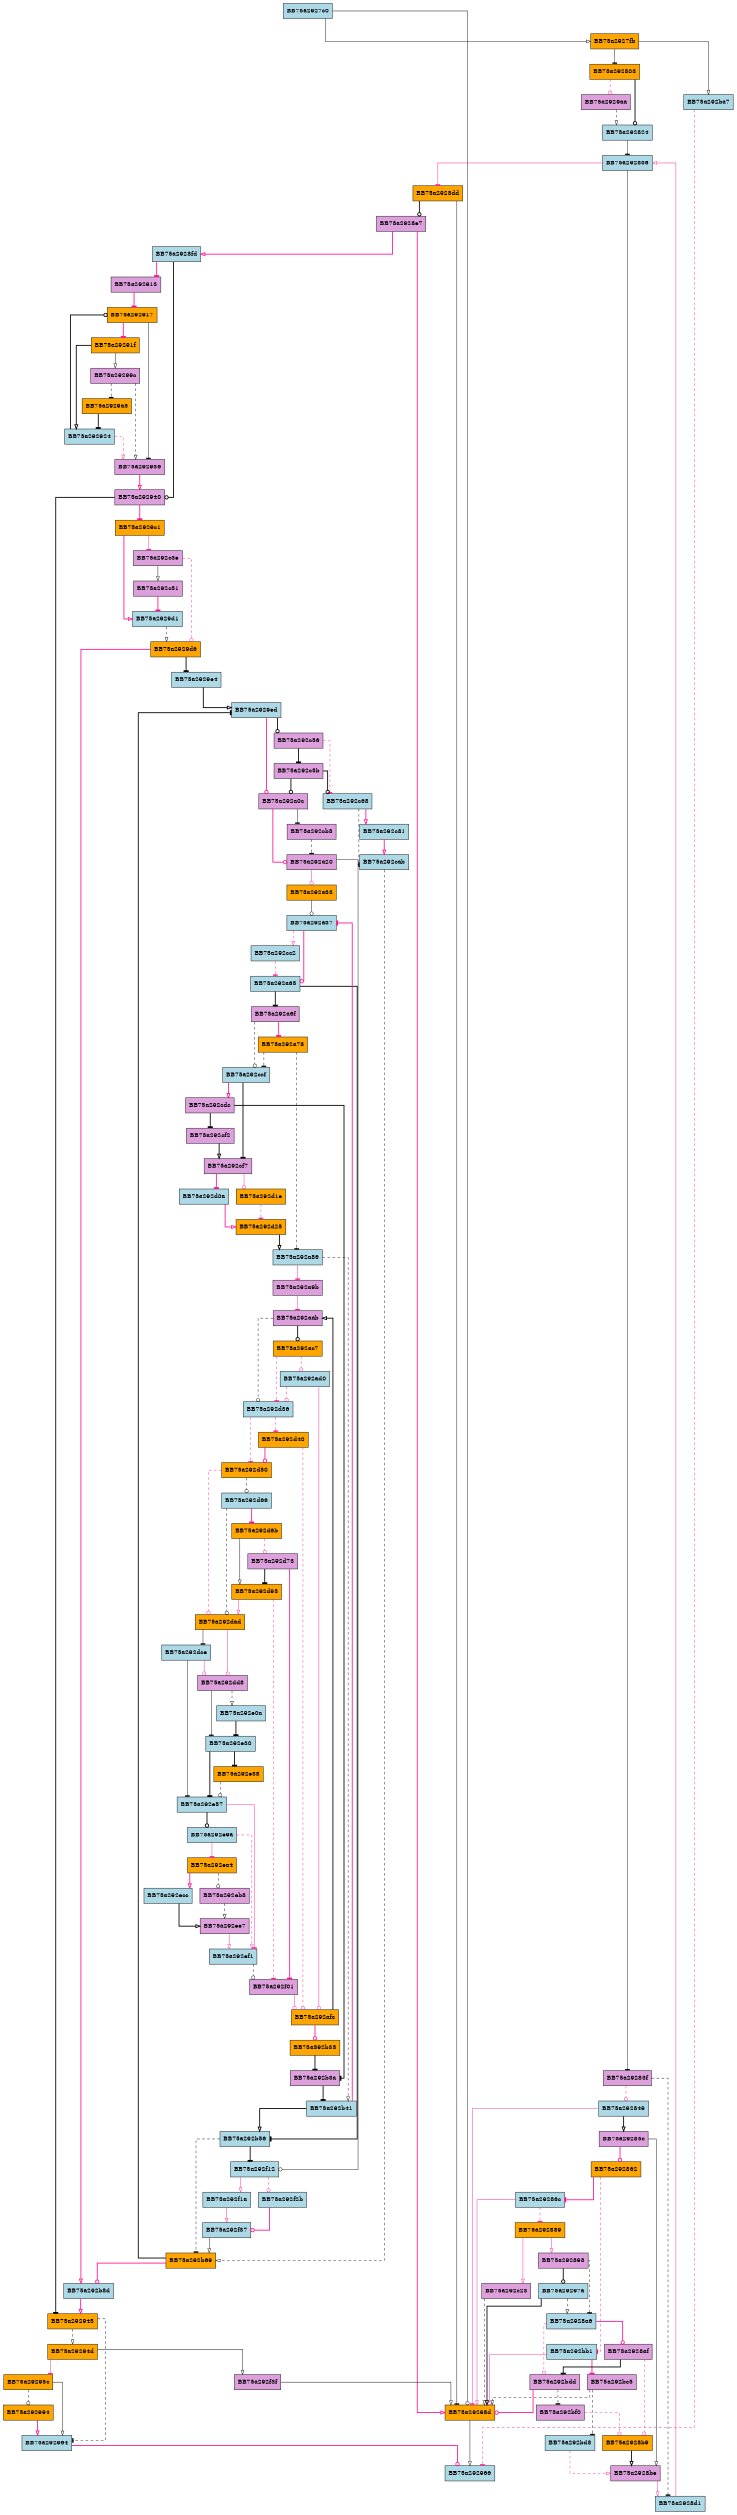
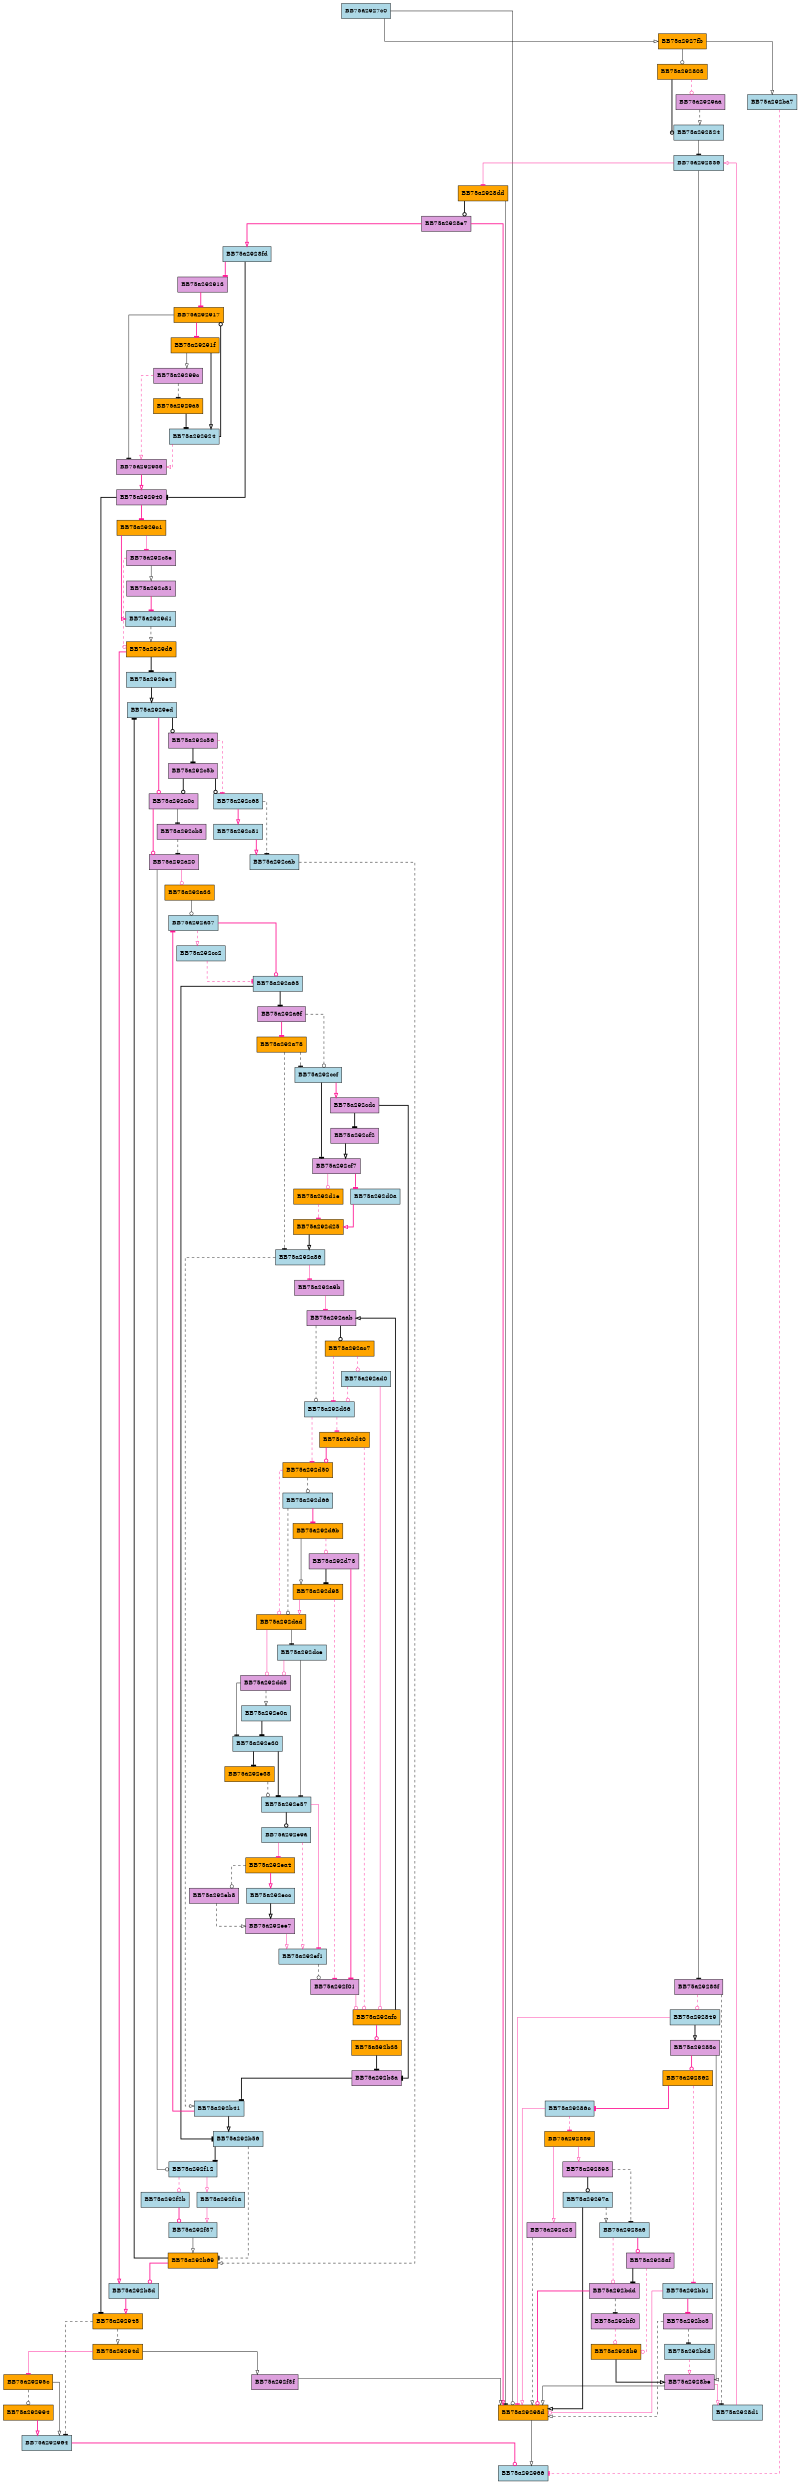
edge "BB75a2927fb" -> "BB75a292803": arrowhead tee -> odot
edge "BB75a2928fd" -> "BB75a292940": arrowhead odot -> tee
edge "BB75a29299c" -> "BB75a292936": color black -> deeppink
edge "BB75a2928be" -> "BB75a29298d": added
